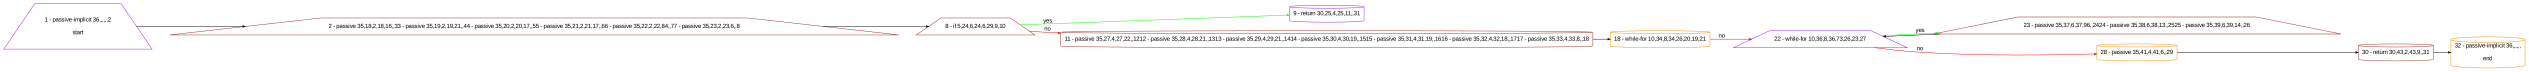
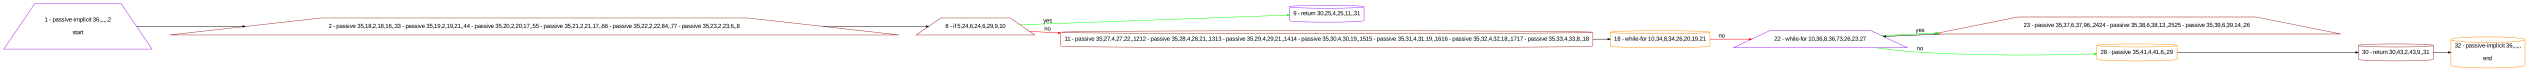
edge "22 - while-for 10,36,8,36,73,26,23,27" -> "28 - passive 35,41,4,41,6,,29": color #ff0000 -> #00ff00
